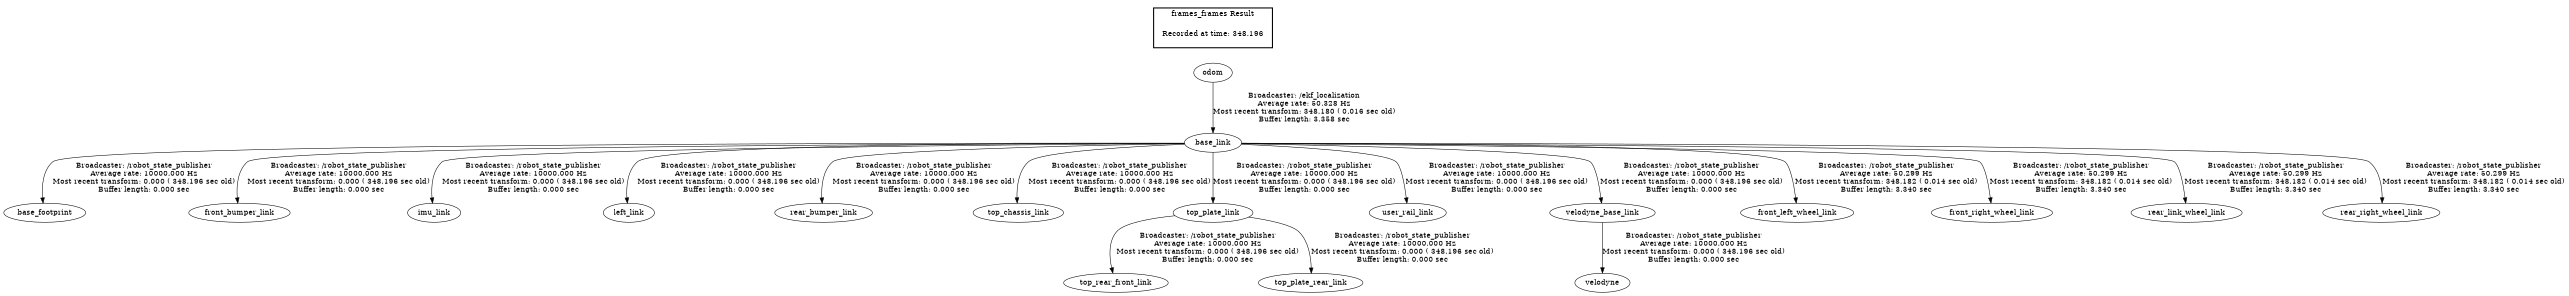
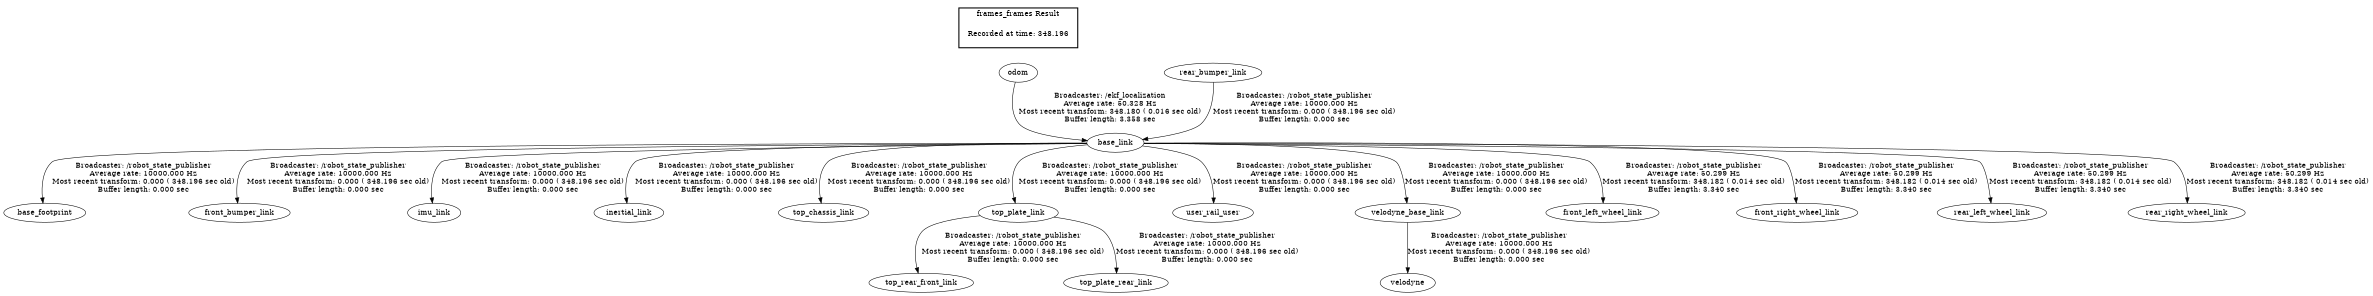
edge "base_link" -> "rear_bumper_link": reversed
node "left_link": label "left_link" -> "inertial_link"
node "user_rail_link": label "user_rail_link" -> "user_rail_user"
node "rear_link_wheel_link": label "rear_link_wheel_link" -> "rear_left_wheel_link"
